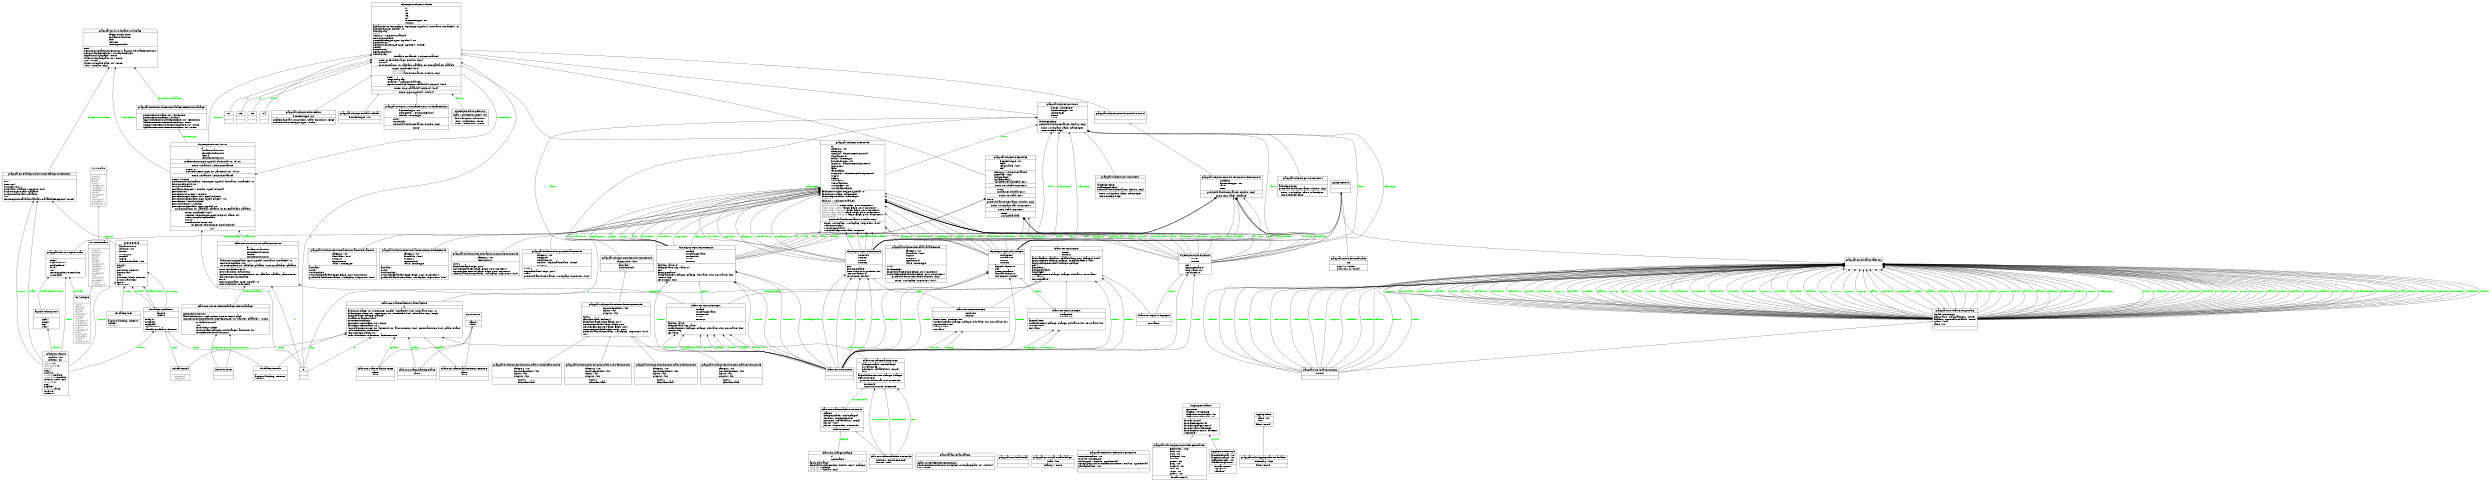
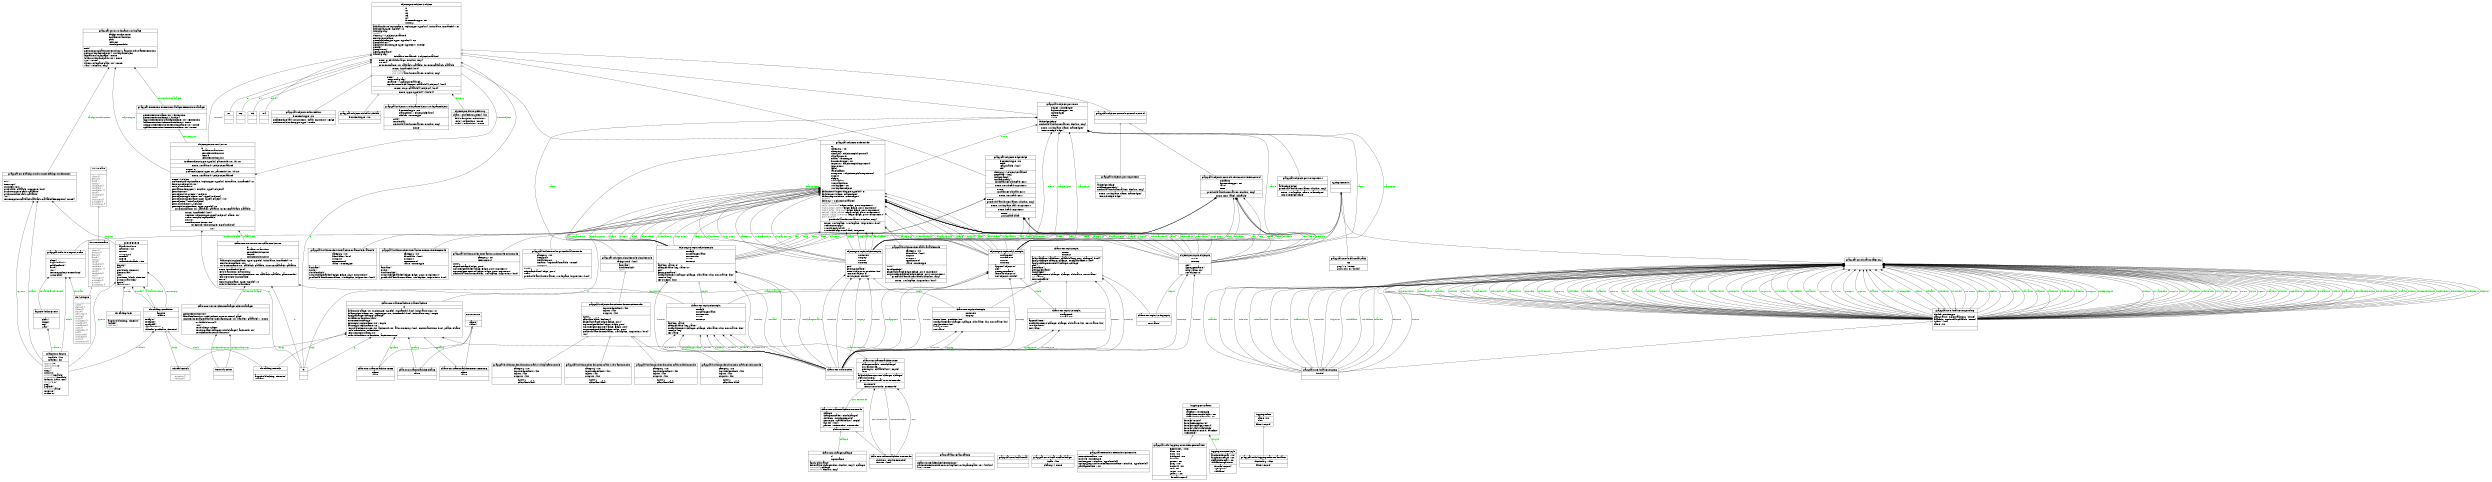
edge "grapycal.sobjects.port.InputPort" -> "grapycal.sobjects.port.Port": now "grapycal.sobjects.port.InputPort" -> "grapycal.sobjects.controls.control.Control"
edge "chatroom.state_machine.StateMachine" -> "chatroom.topic.Topic": label "__length_hint__" -> "_state_machine"
